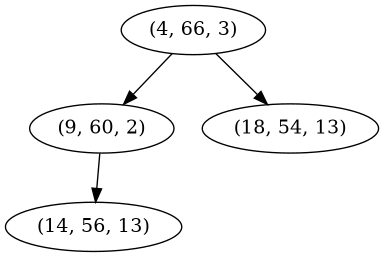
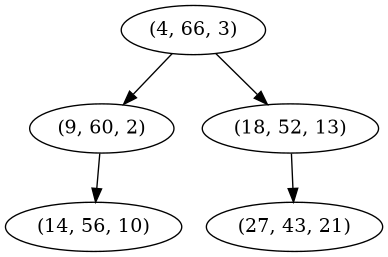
node "(18, 54, 13)": label "(18, 54, 13)" -> "(18, 52, 13)"
node "(14, 56, 13)": label "(14, 56, 13)" -> "(14, 56, 10)"
node "(27, 43, 21)": added
